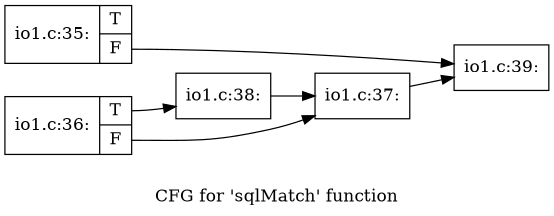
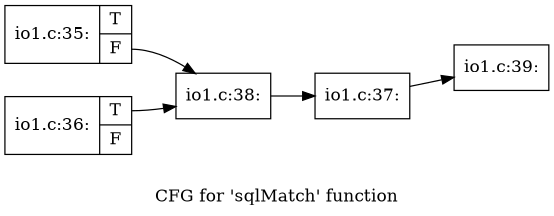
edge "io1.c:35:" -> "io1.c:39:": now "io1.c:35:" -> "io1.c:38:"
edge "io1.c:36:" -> "io1.c:37:": removed
